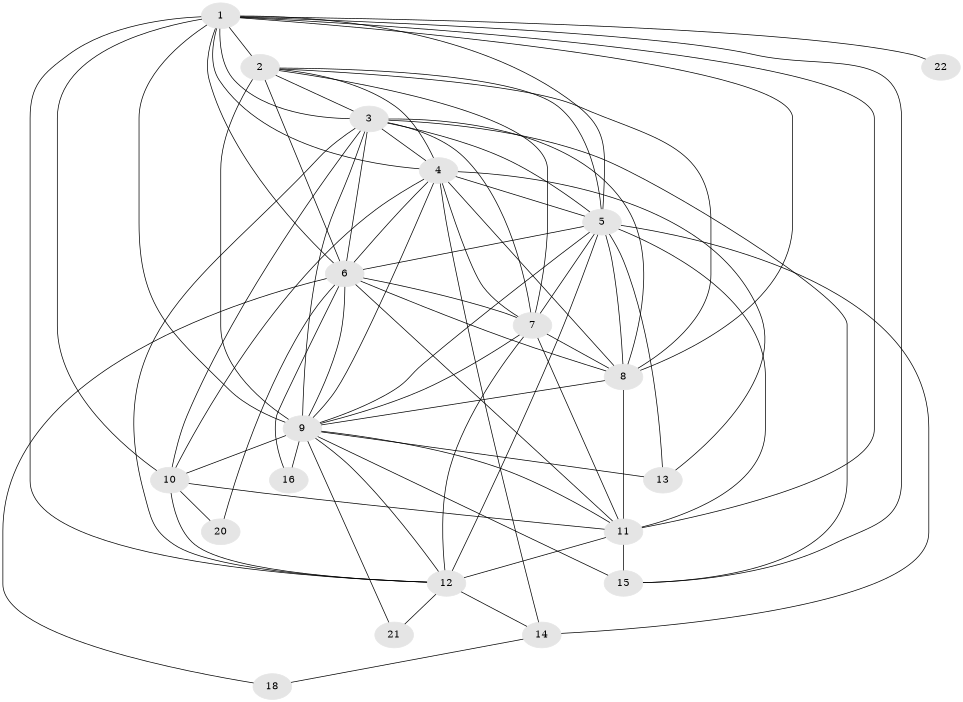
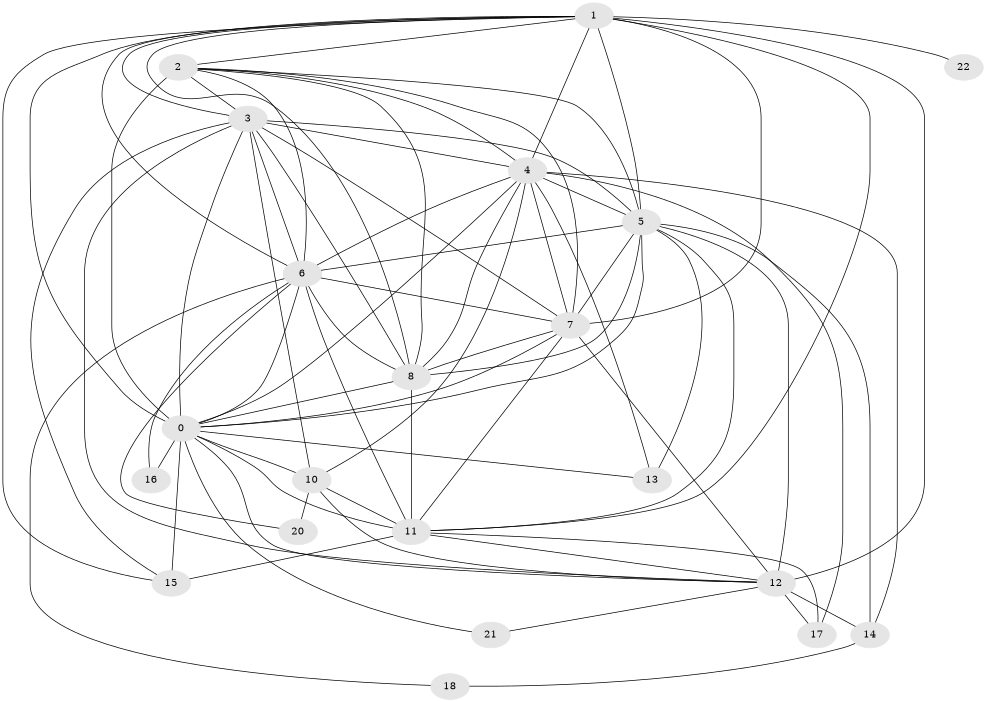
edge "1" -- "10": now "1" -- "7"
node "9": label "9" -> "0"
node "17": added
